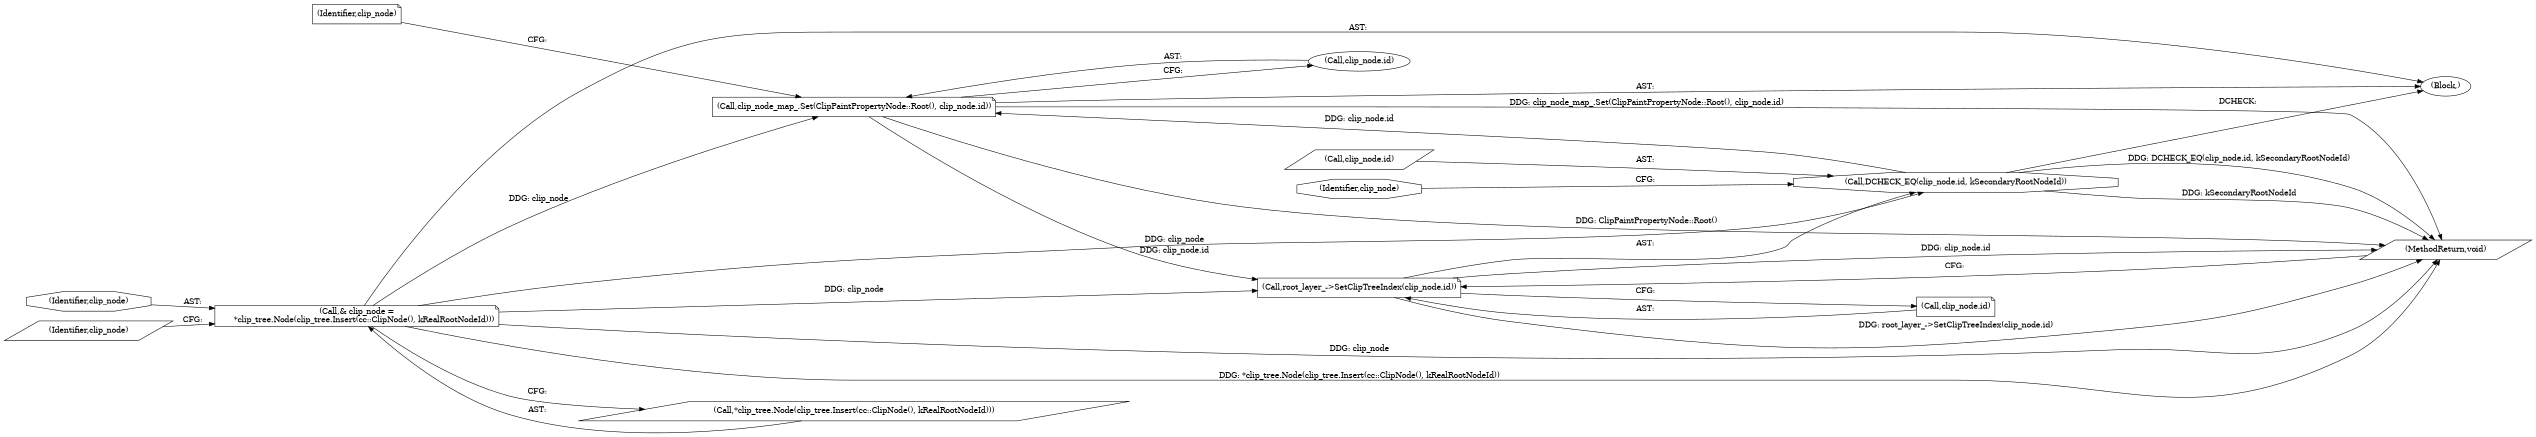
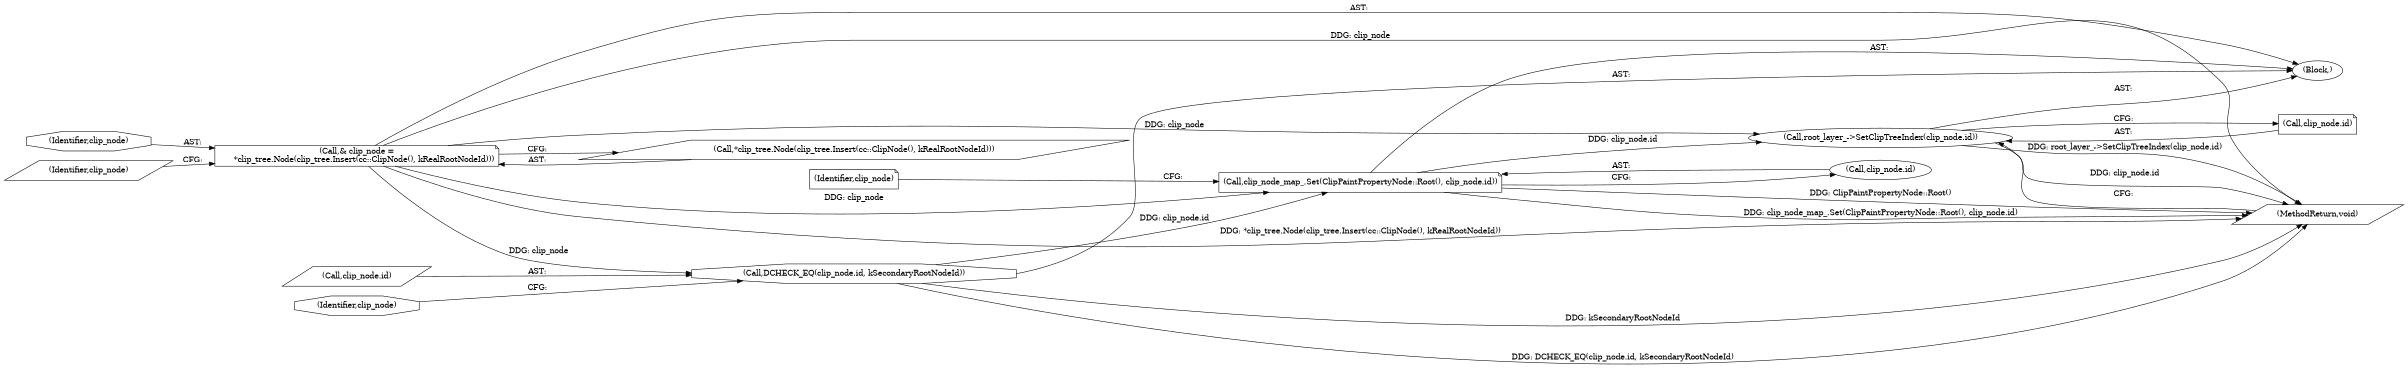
edge "(Call,DCHECK_EQ(clip_node.id, kSecondaryRootNodeId))" -> "(Block,)": label "DCHECK: " -> "AST: "
edge "(Call,root_layer_->SetClipTreeIndex(clip_node.id))" -> "(Call,DCHECK_EQ(clip_node.id, kSecondaryRootNodeId))": now "(Call,root_layer_->SetClipTreeIndex(clip_node.id))" -> "(Block,)"
node "(Call,root_layer_->SetClipTreeIndex(clip_node.id))": shape note -> ellipse
